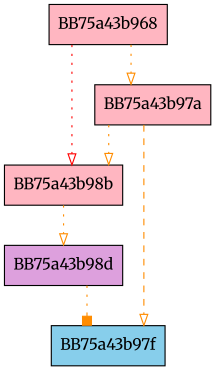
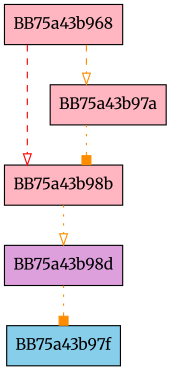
edge "BB75a43b968" -> "BB75a43b97a": style dotted -> dashed
edge "BB75a43b968" -> "BB75a43b98b": style dotted -> dashed
edge "BB75a43b97a" -> "BB75a43b98b": arrowhead onormal -> box
edge "BB75a43b97a" -> "BB75a43b97f": removed
